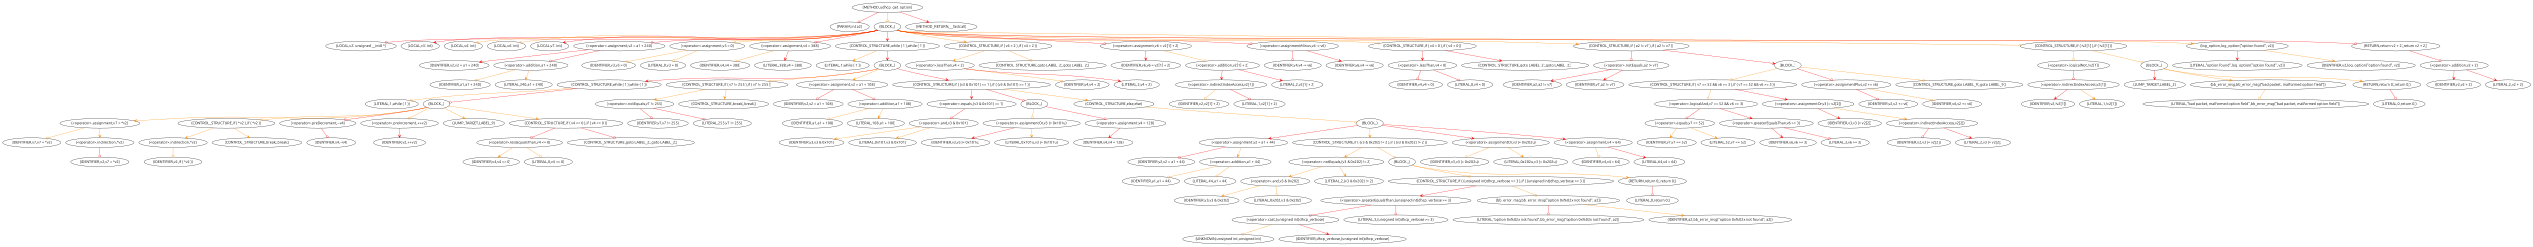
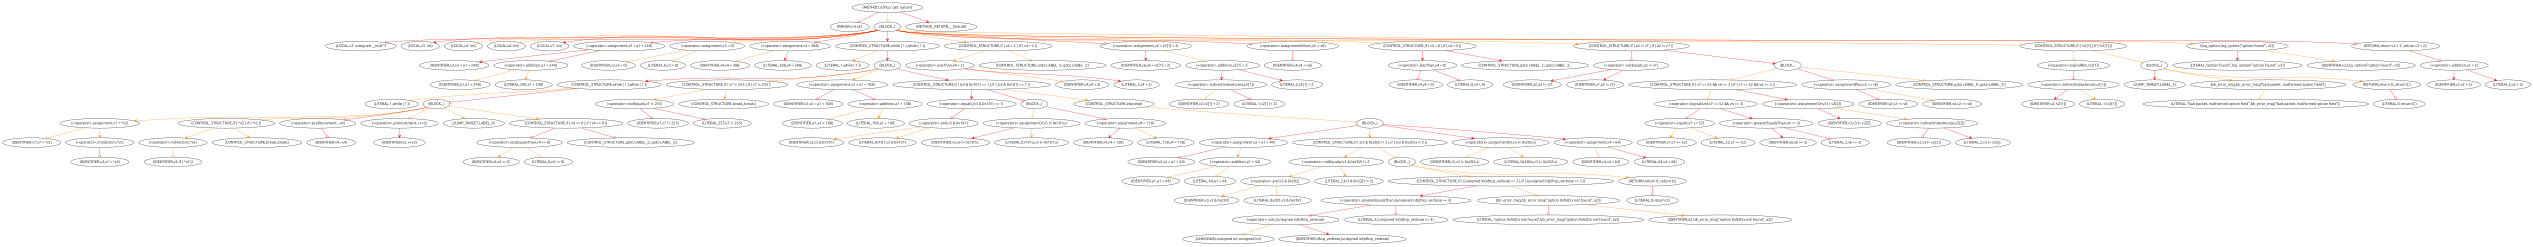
node "(IDENTIFIER,v6,v4 -= v6)": removed
node "(LITERAL,128,v4 = 128)": added
